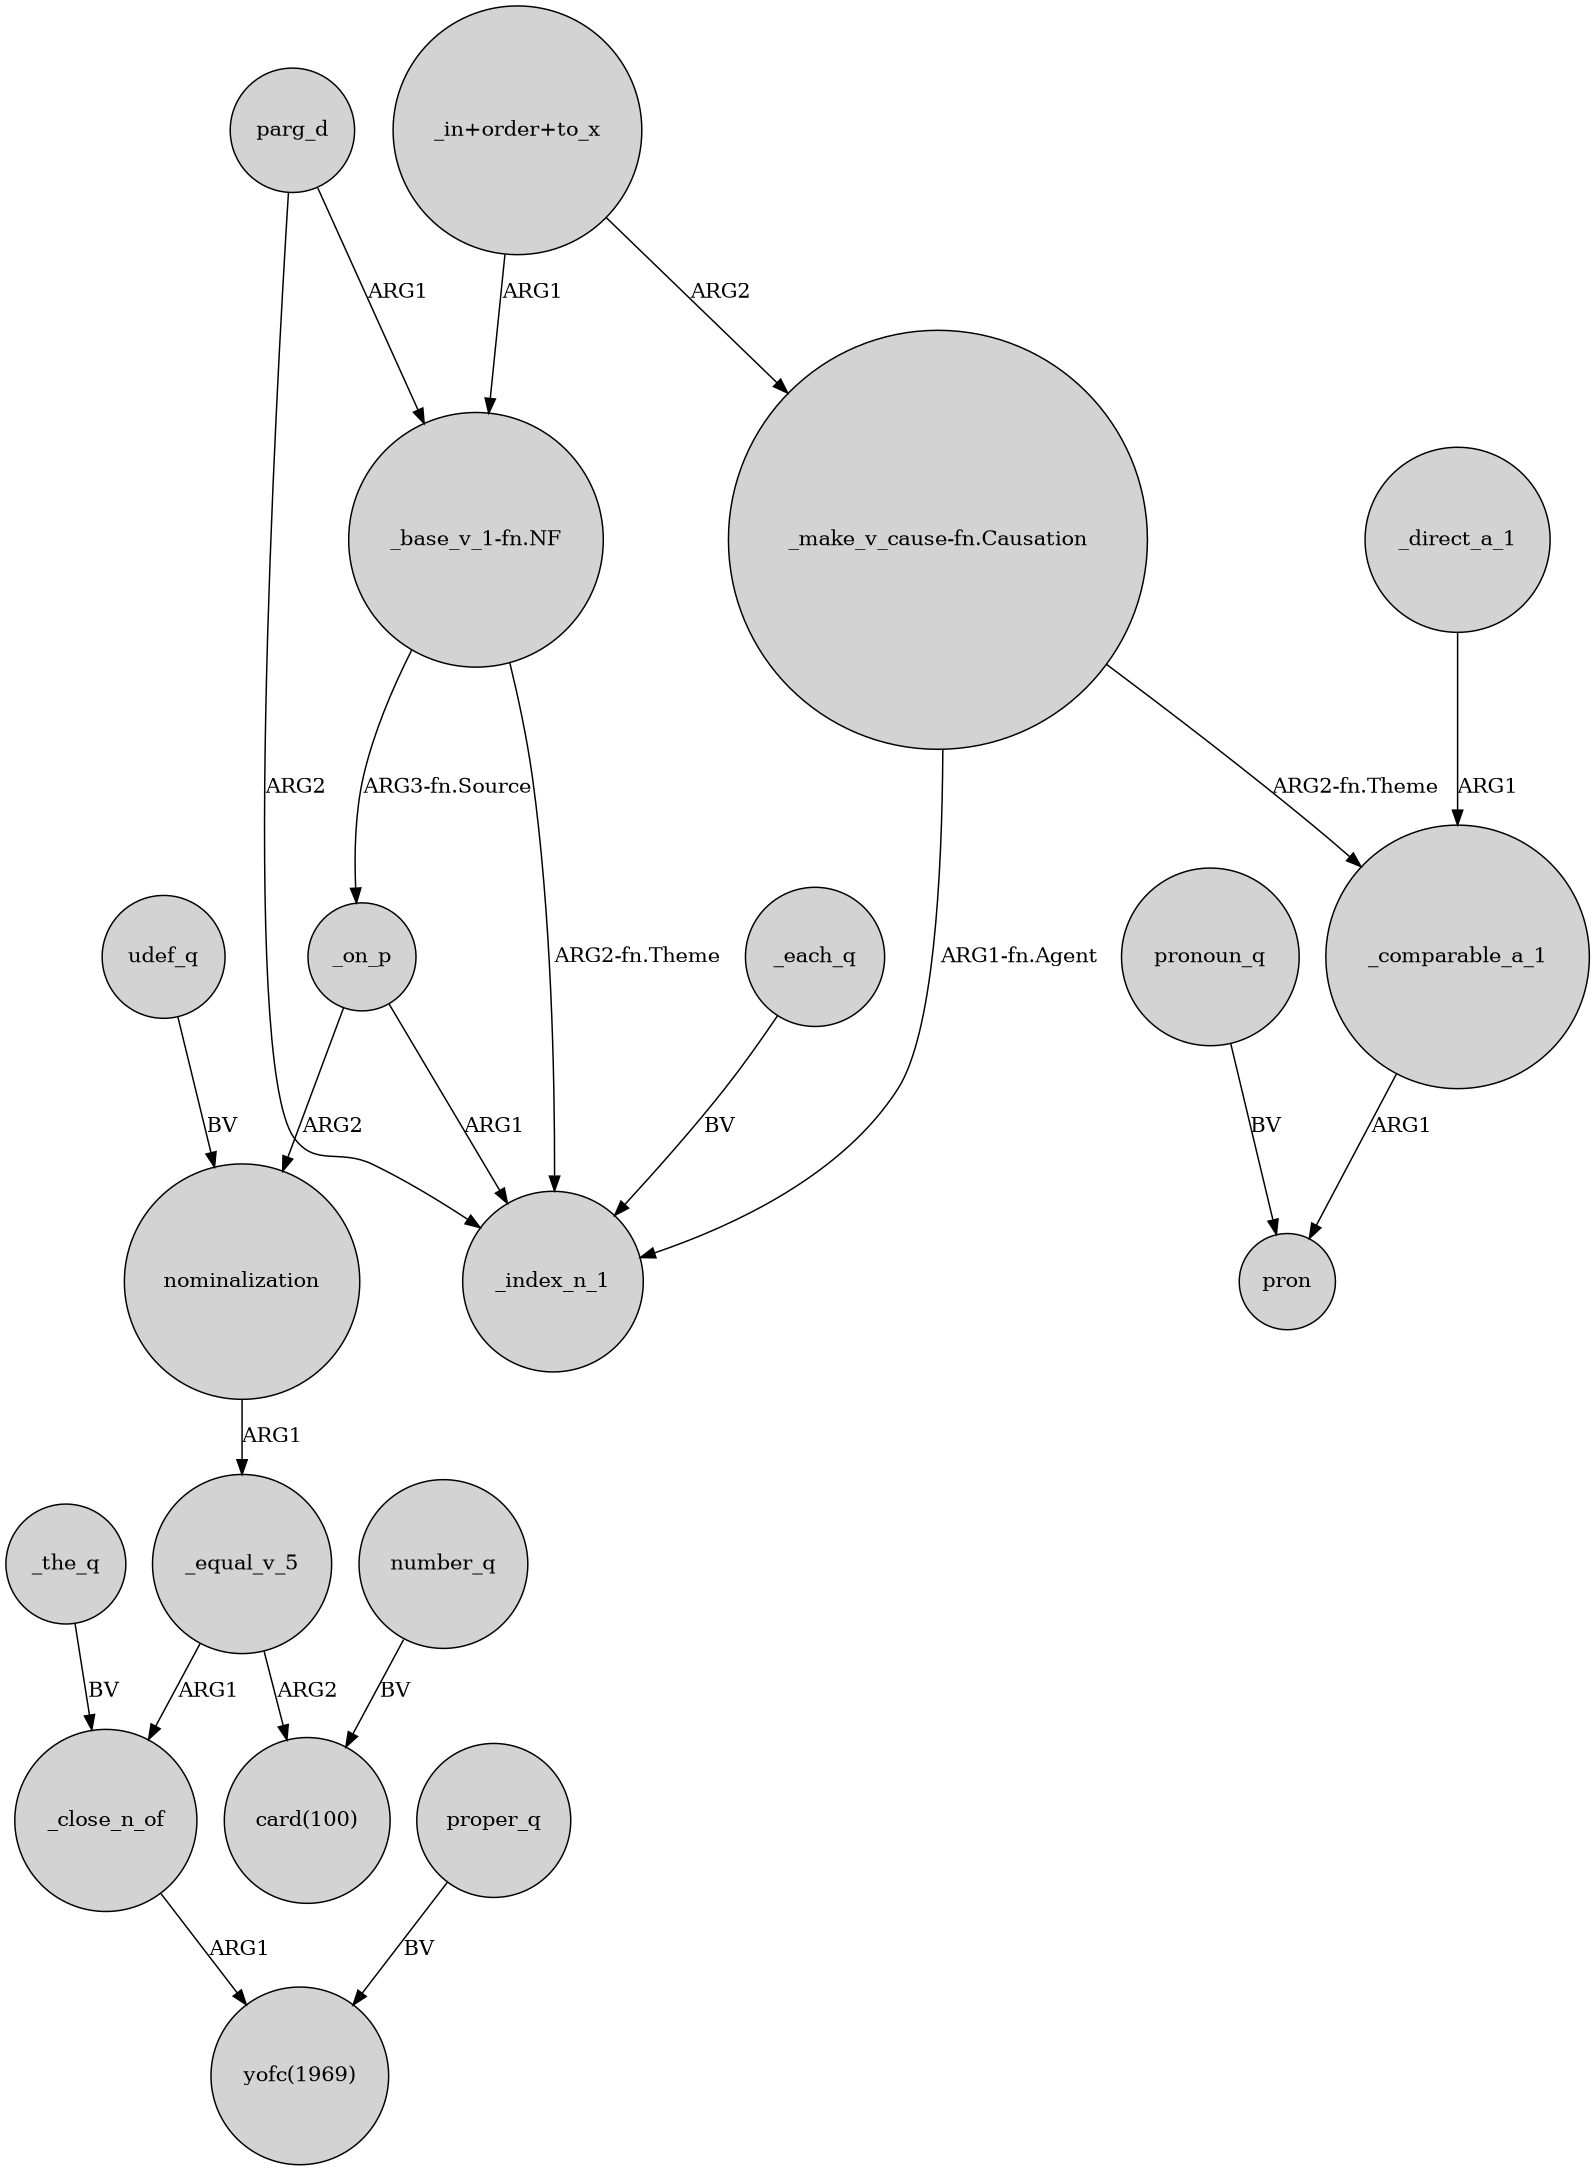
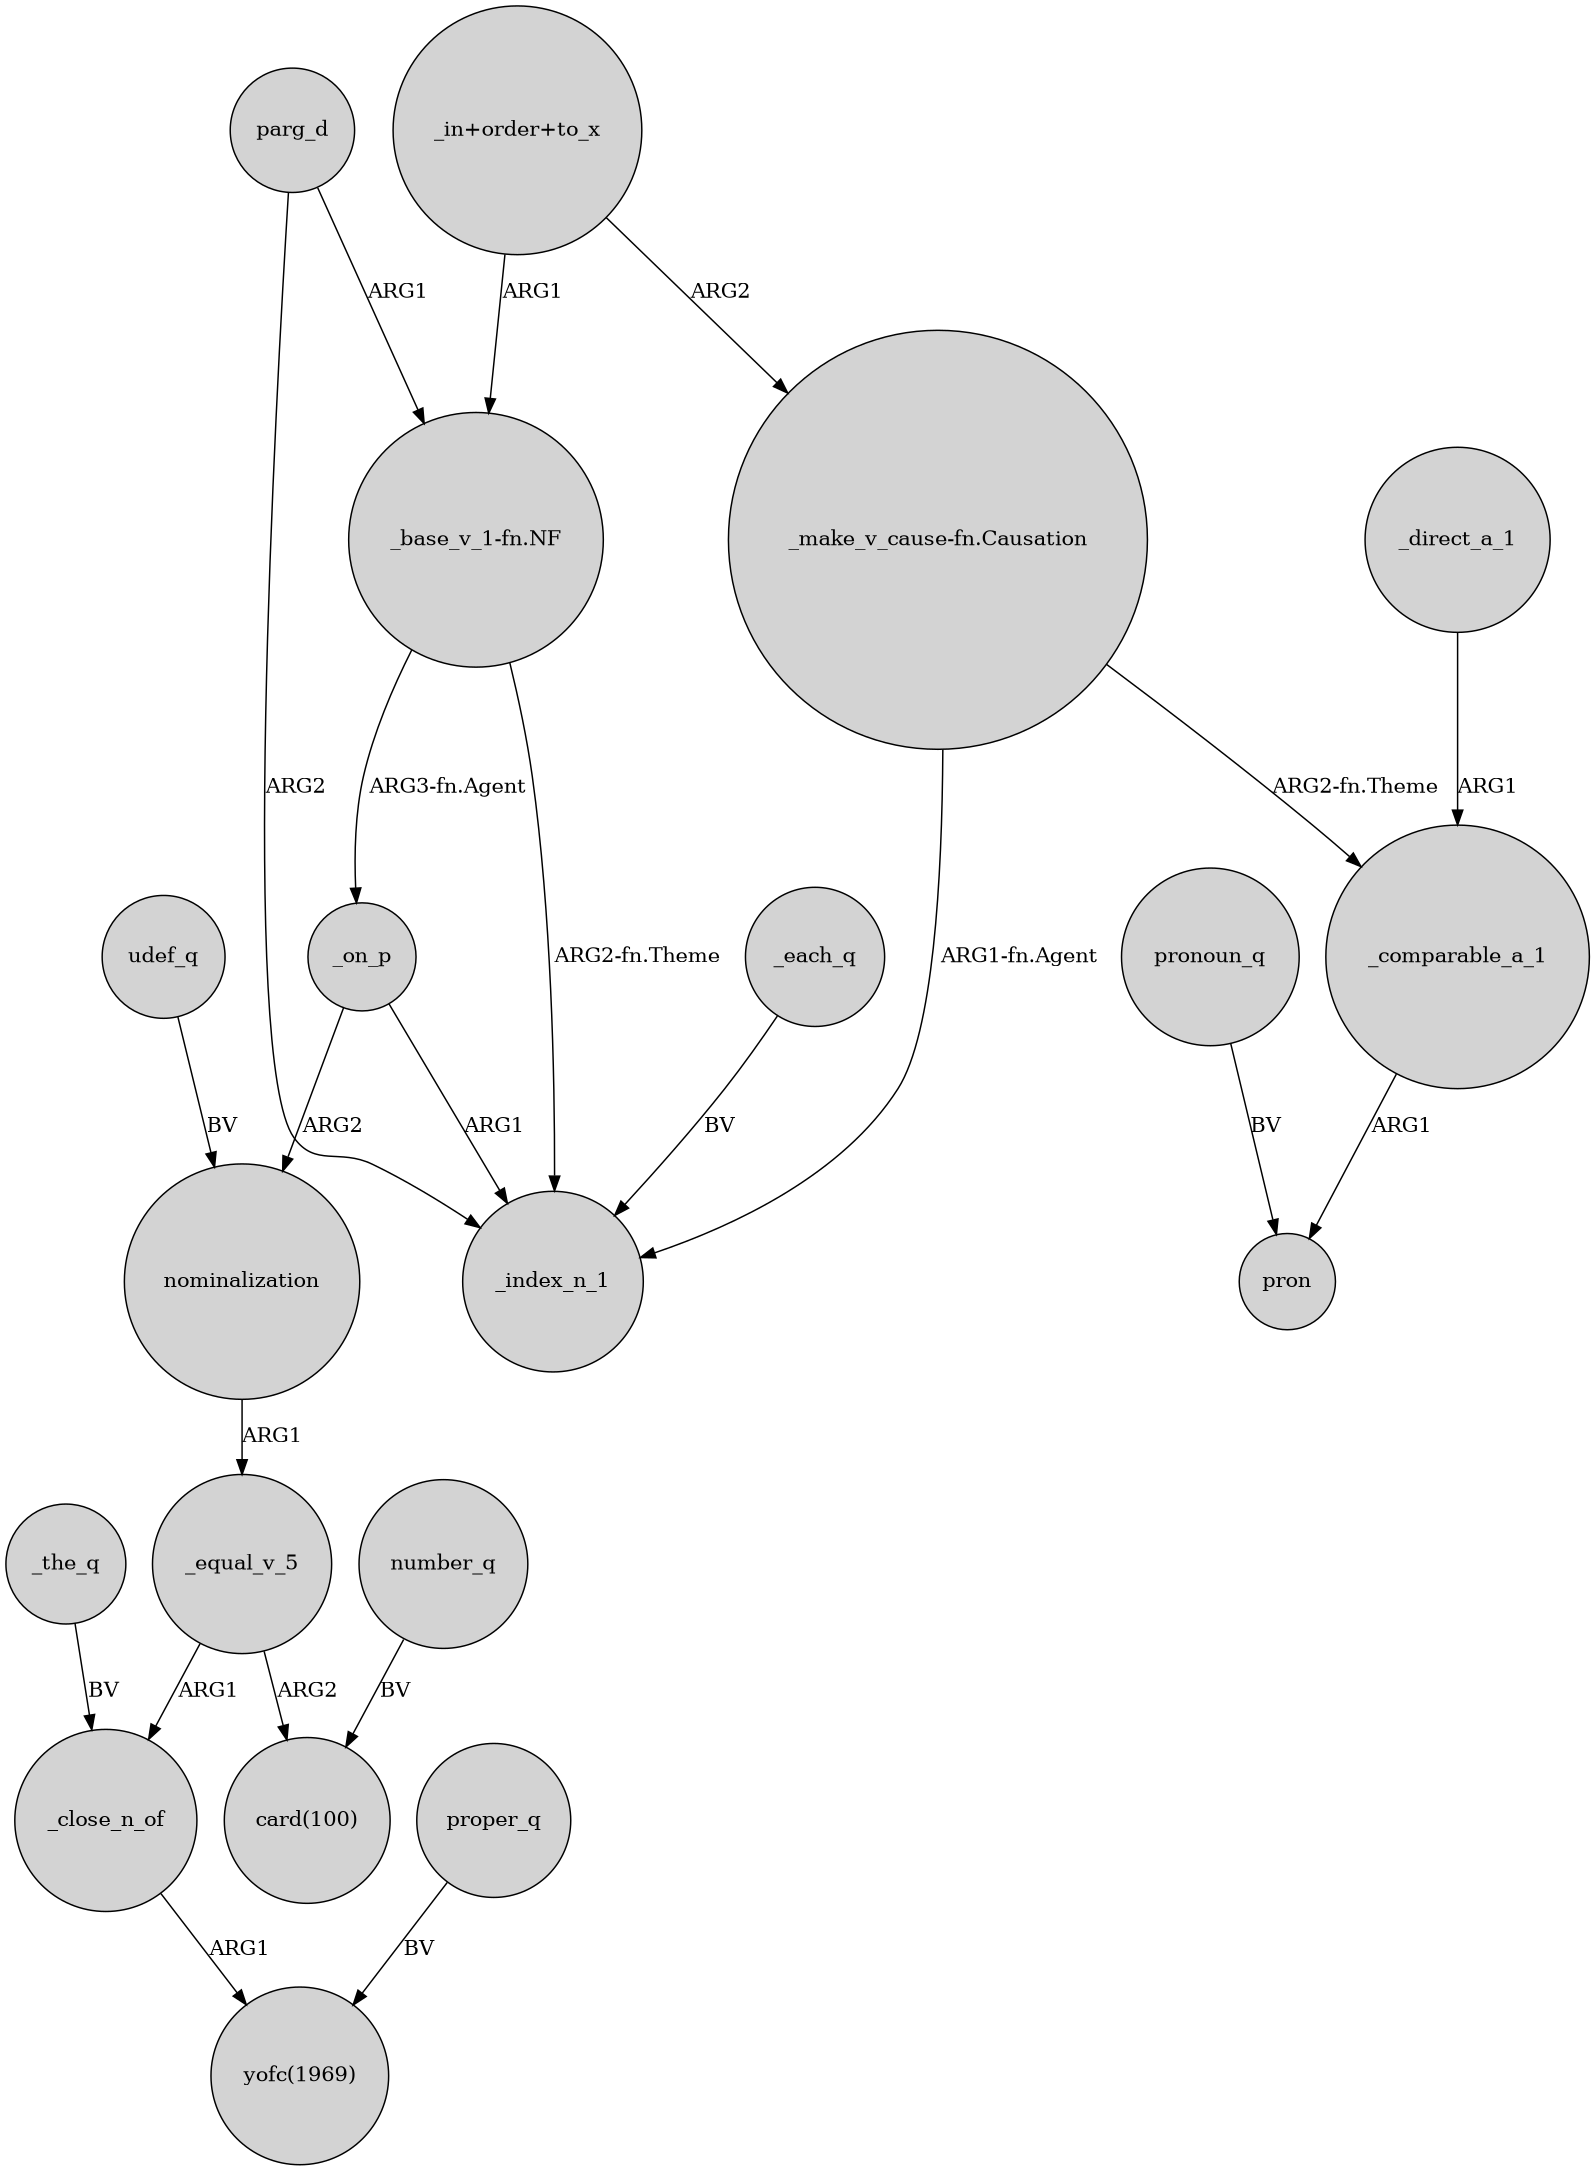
edge "_base_v_1-fn.NF" -> "_on_p": label "ARG3-fn.Source" -> "ARG3-fn.Agent"
